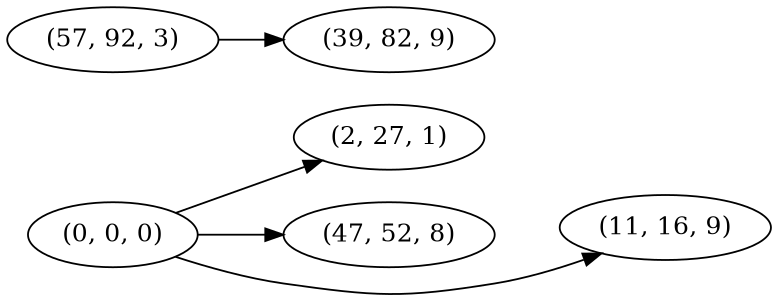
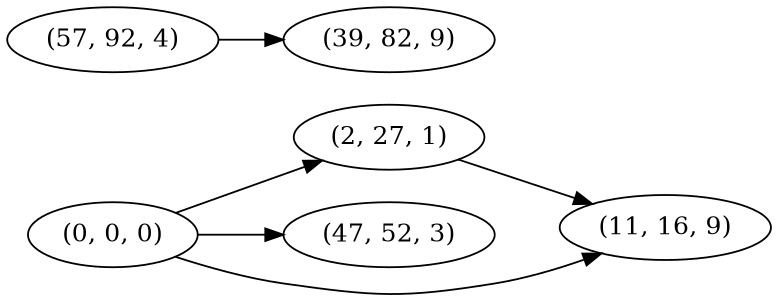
node "(57, 92, 3)": label "(57, 92, 3)" -> "(57, 92, 4)"
edge "(2, 27, 1)" -> "(11, 16, 9)": added
node "(47, 52, 8)": label "(47, 52, 8)" -> "(47, 52, 3)"
